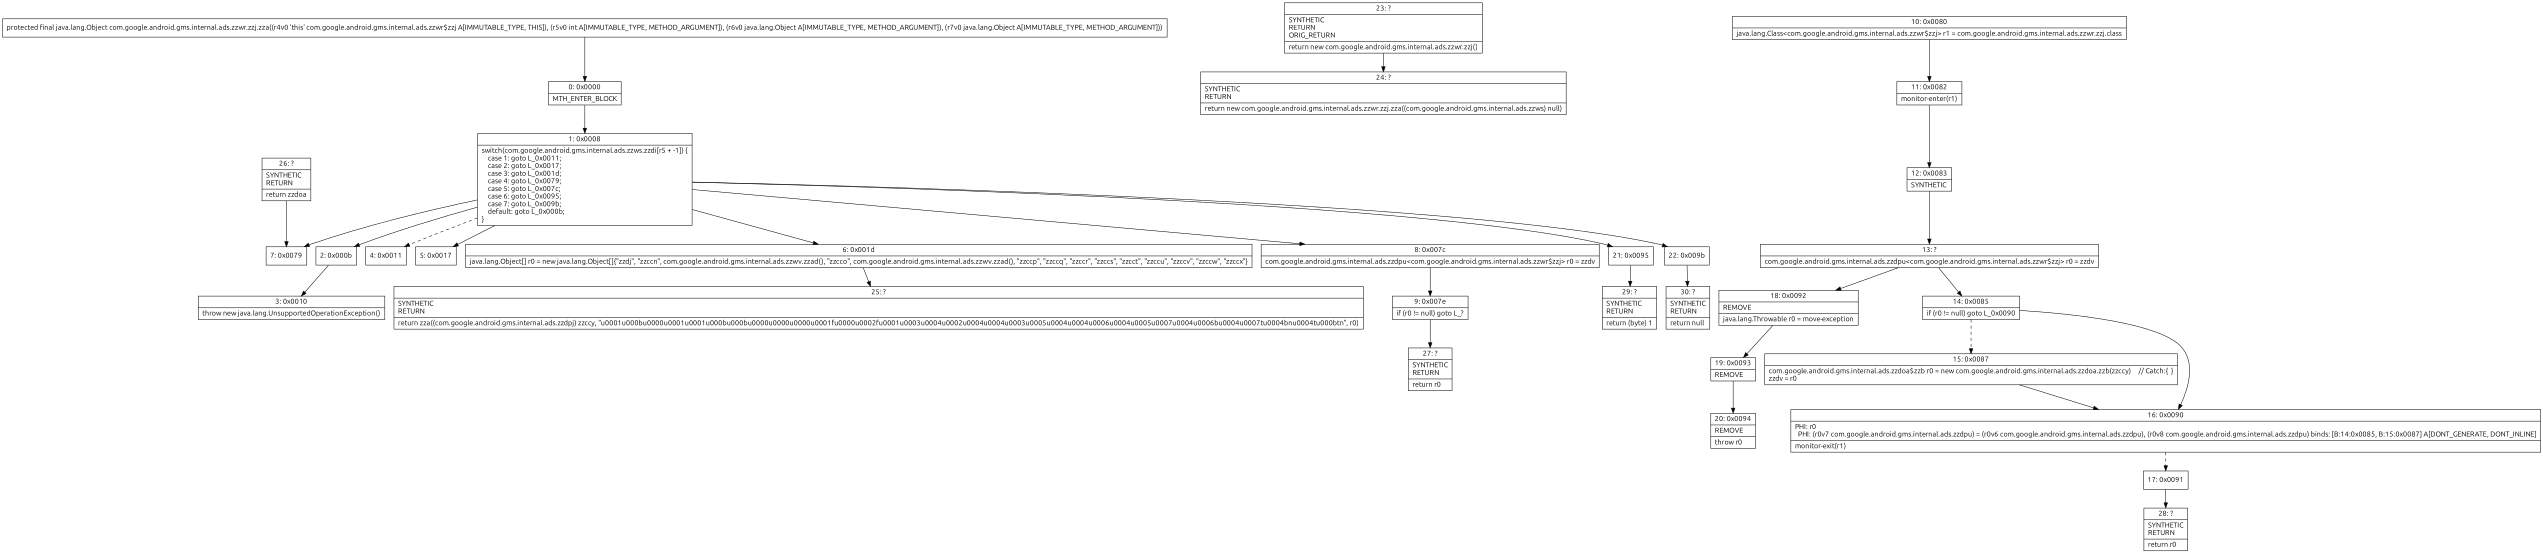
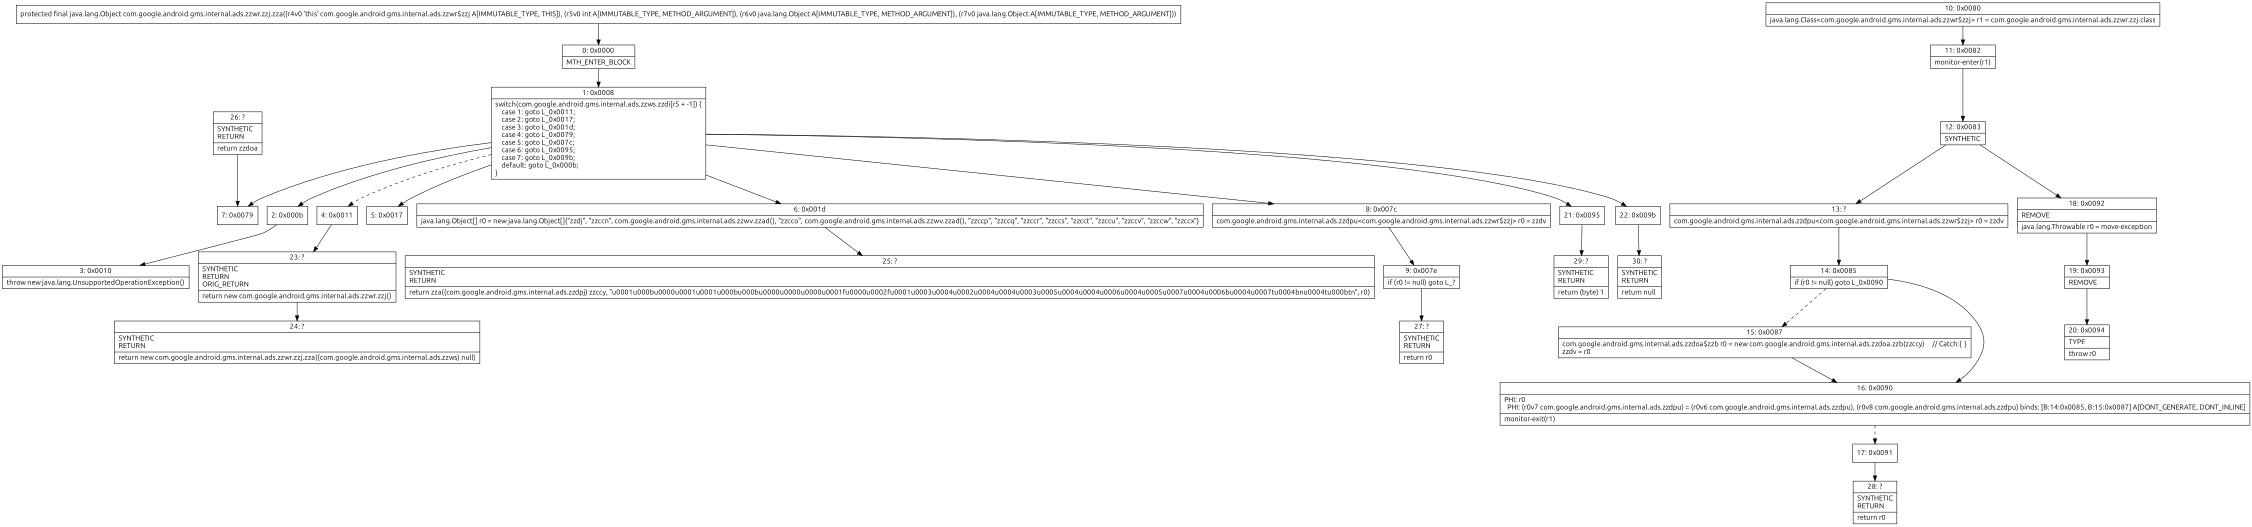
edge "4: 0x0011" -> "23: ?": added
edge "13: ?" -> "18: 0x0092": now "12: 0x0083" -> "18: 0x0092"
node "20: 0x0094": text "REMOVE" -> "TYPE"
